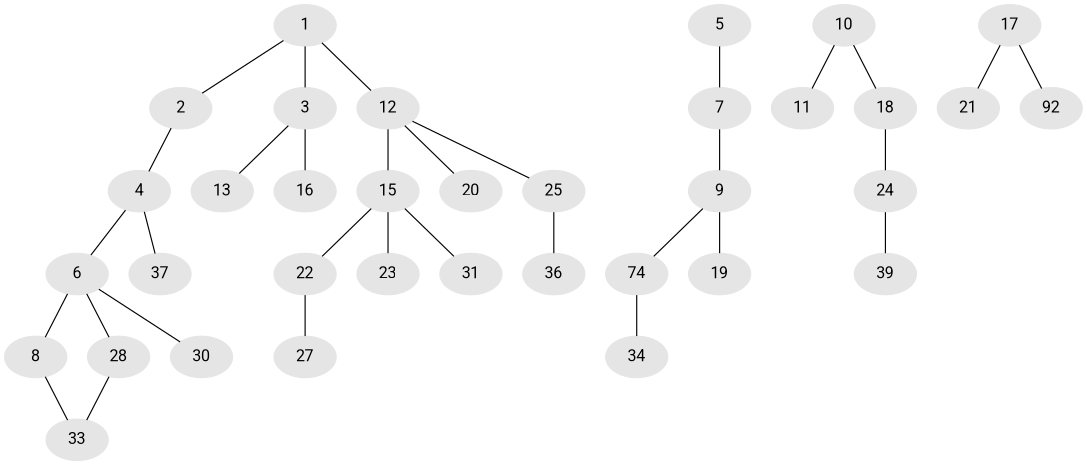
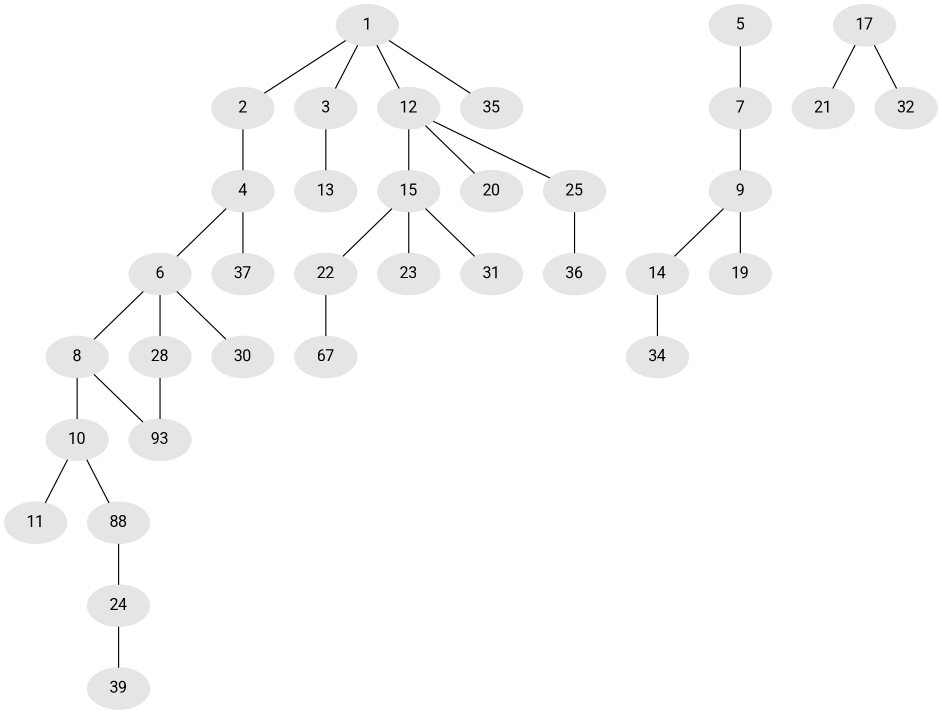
node "35": added
node "18": label "18" -> "88"
node "92": label "92" -> "32"
node "16": removed
node "74": label "74" -> "14"
node "27": label "27" -> "67"
edge "8" -- "10": added
node "33": label "33" -> "93"
